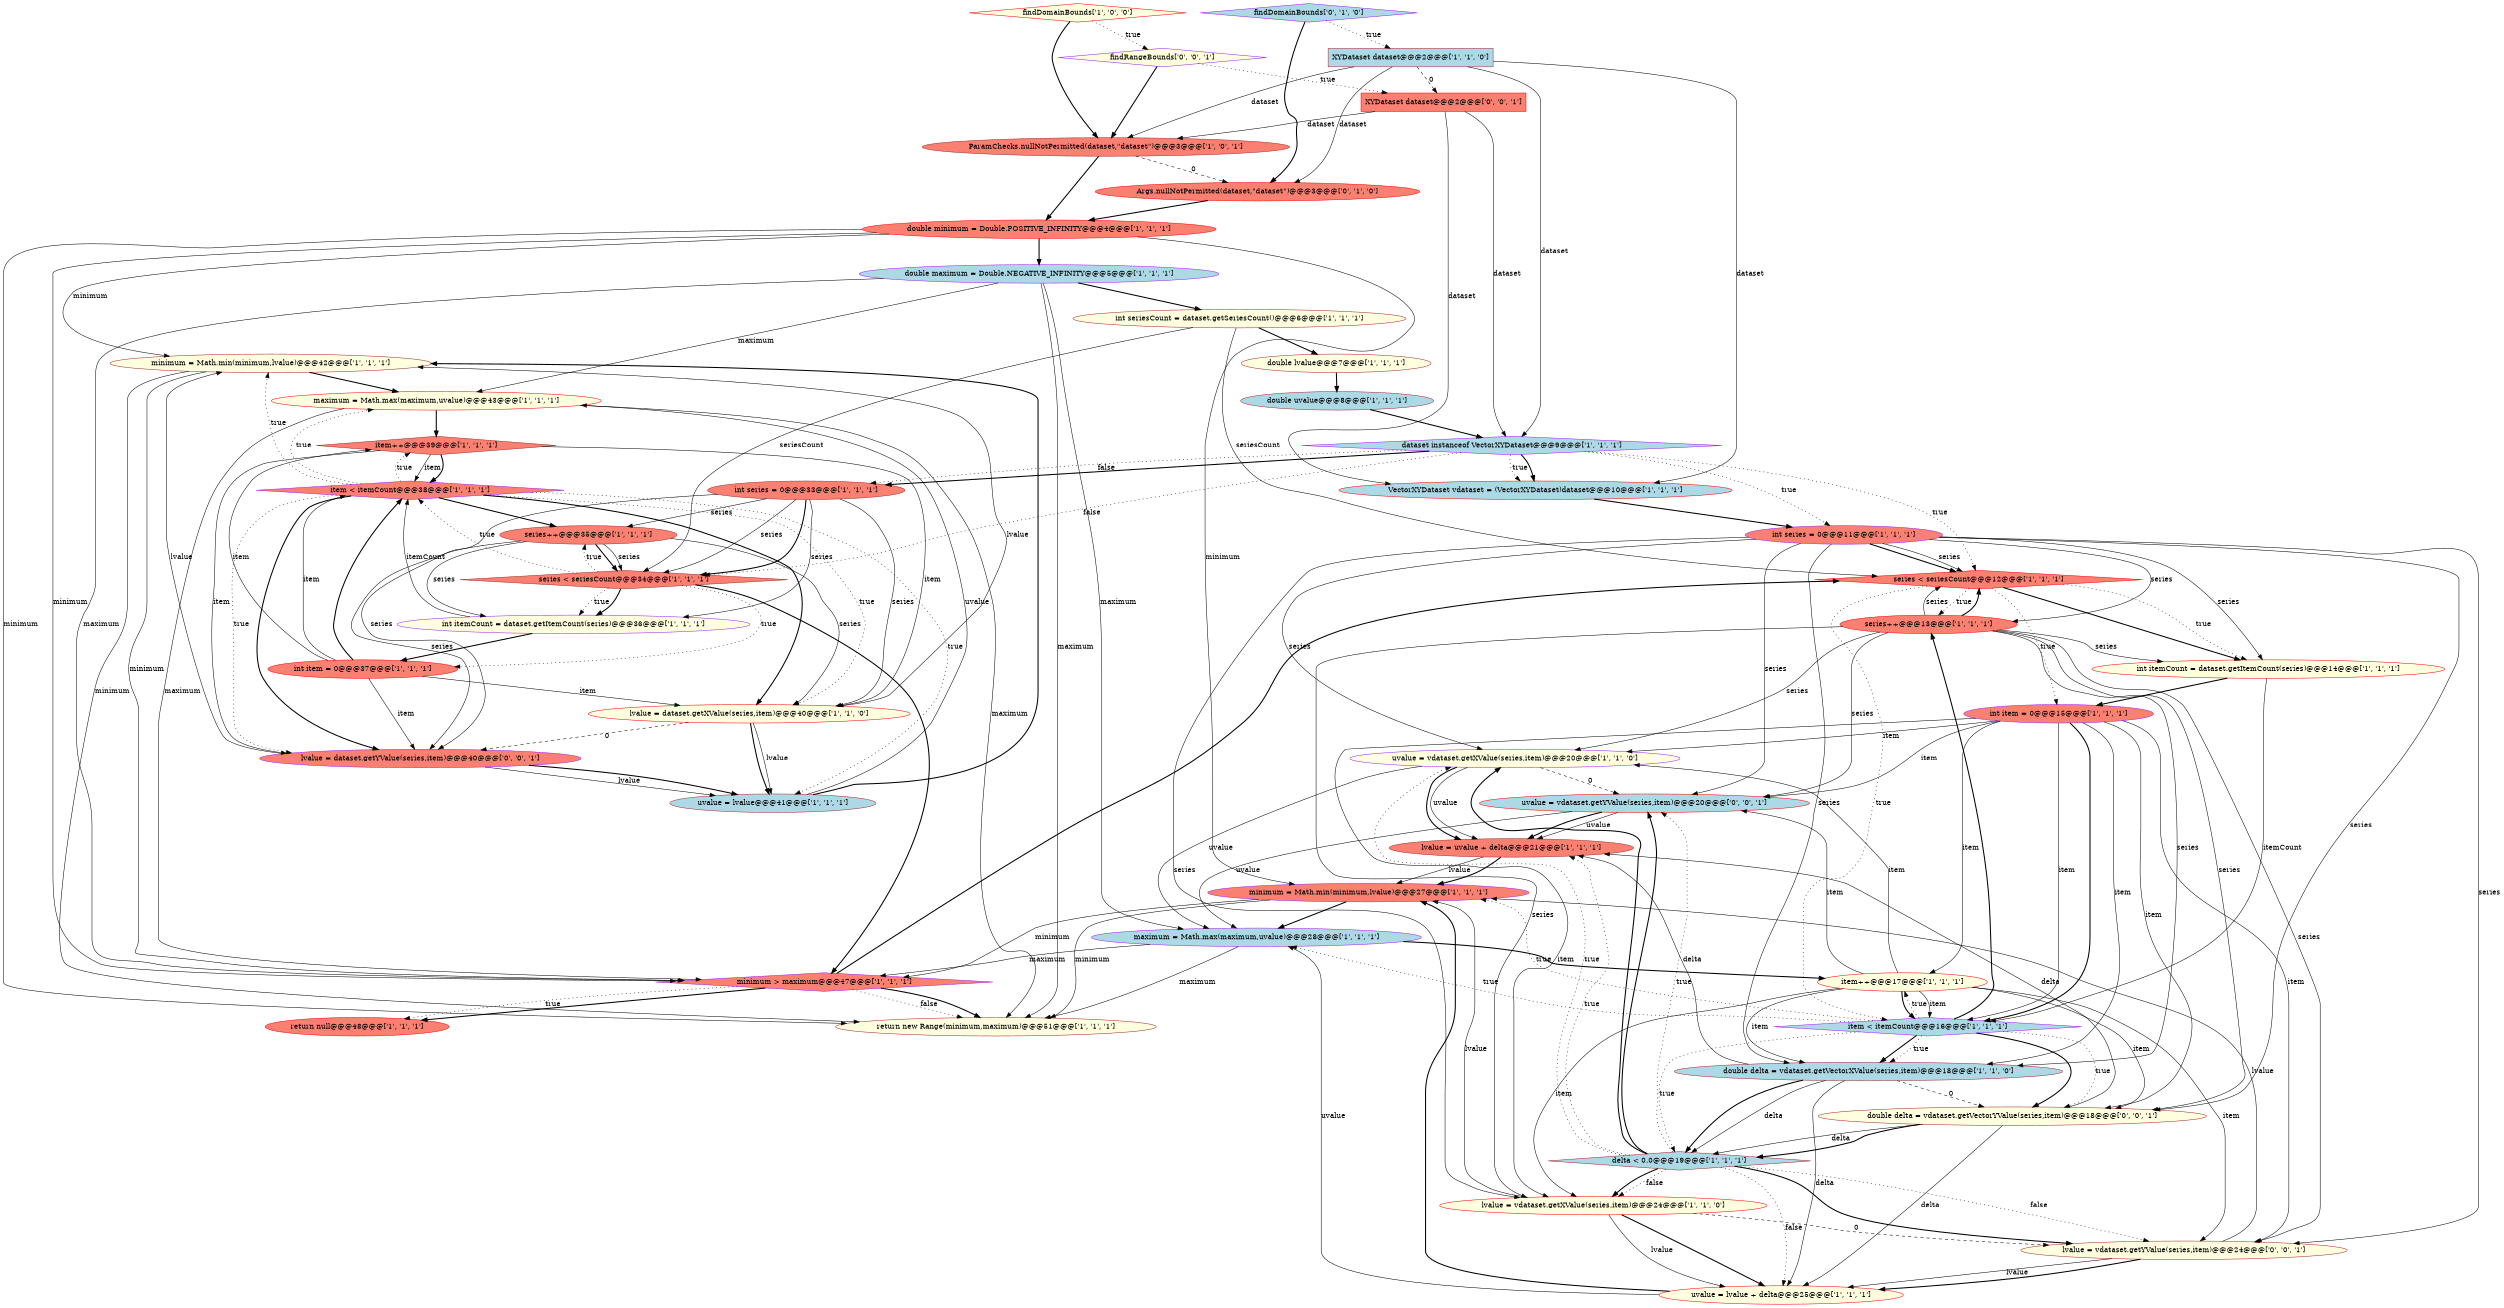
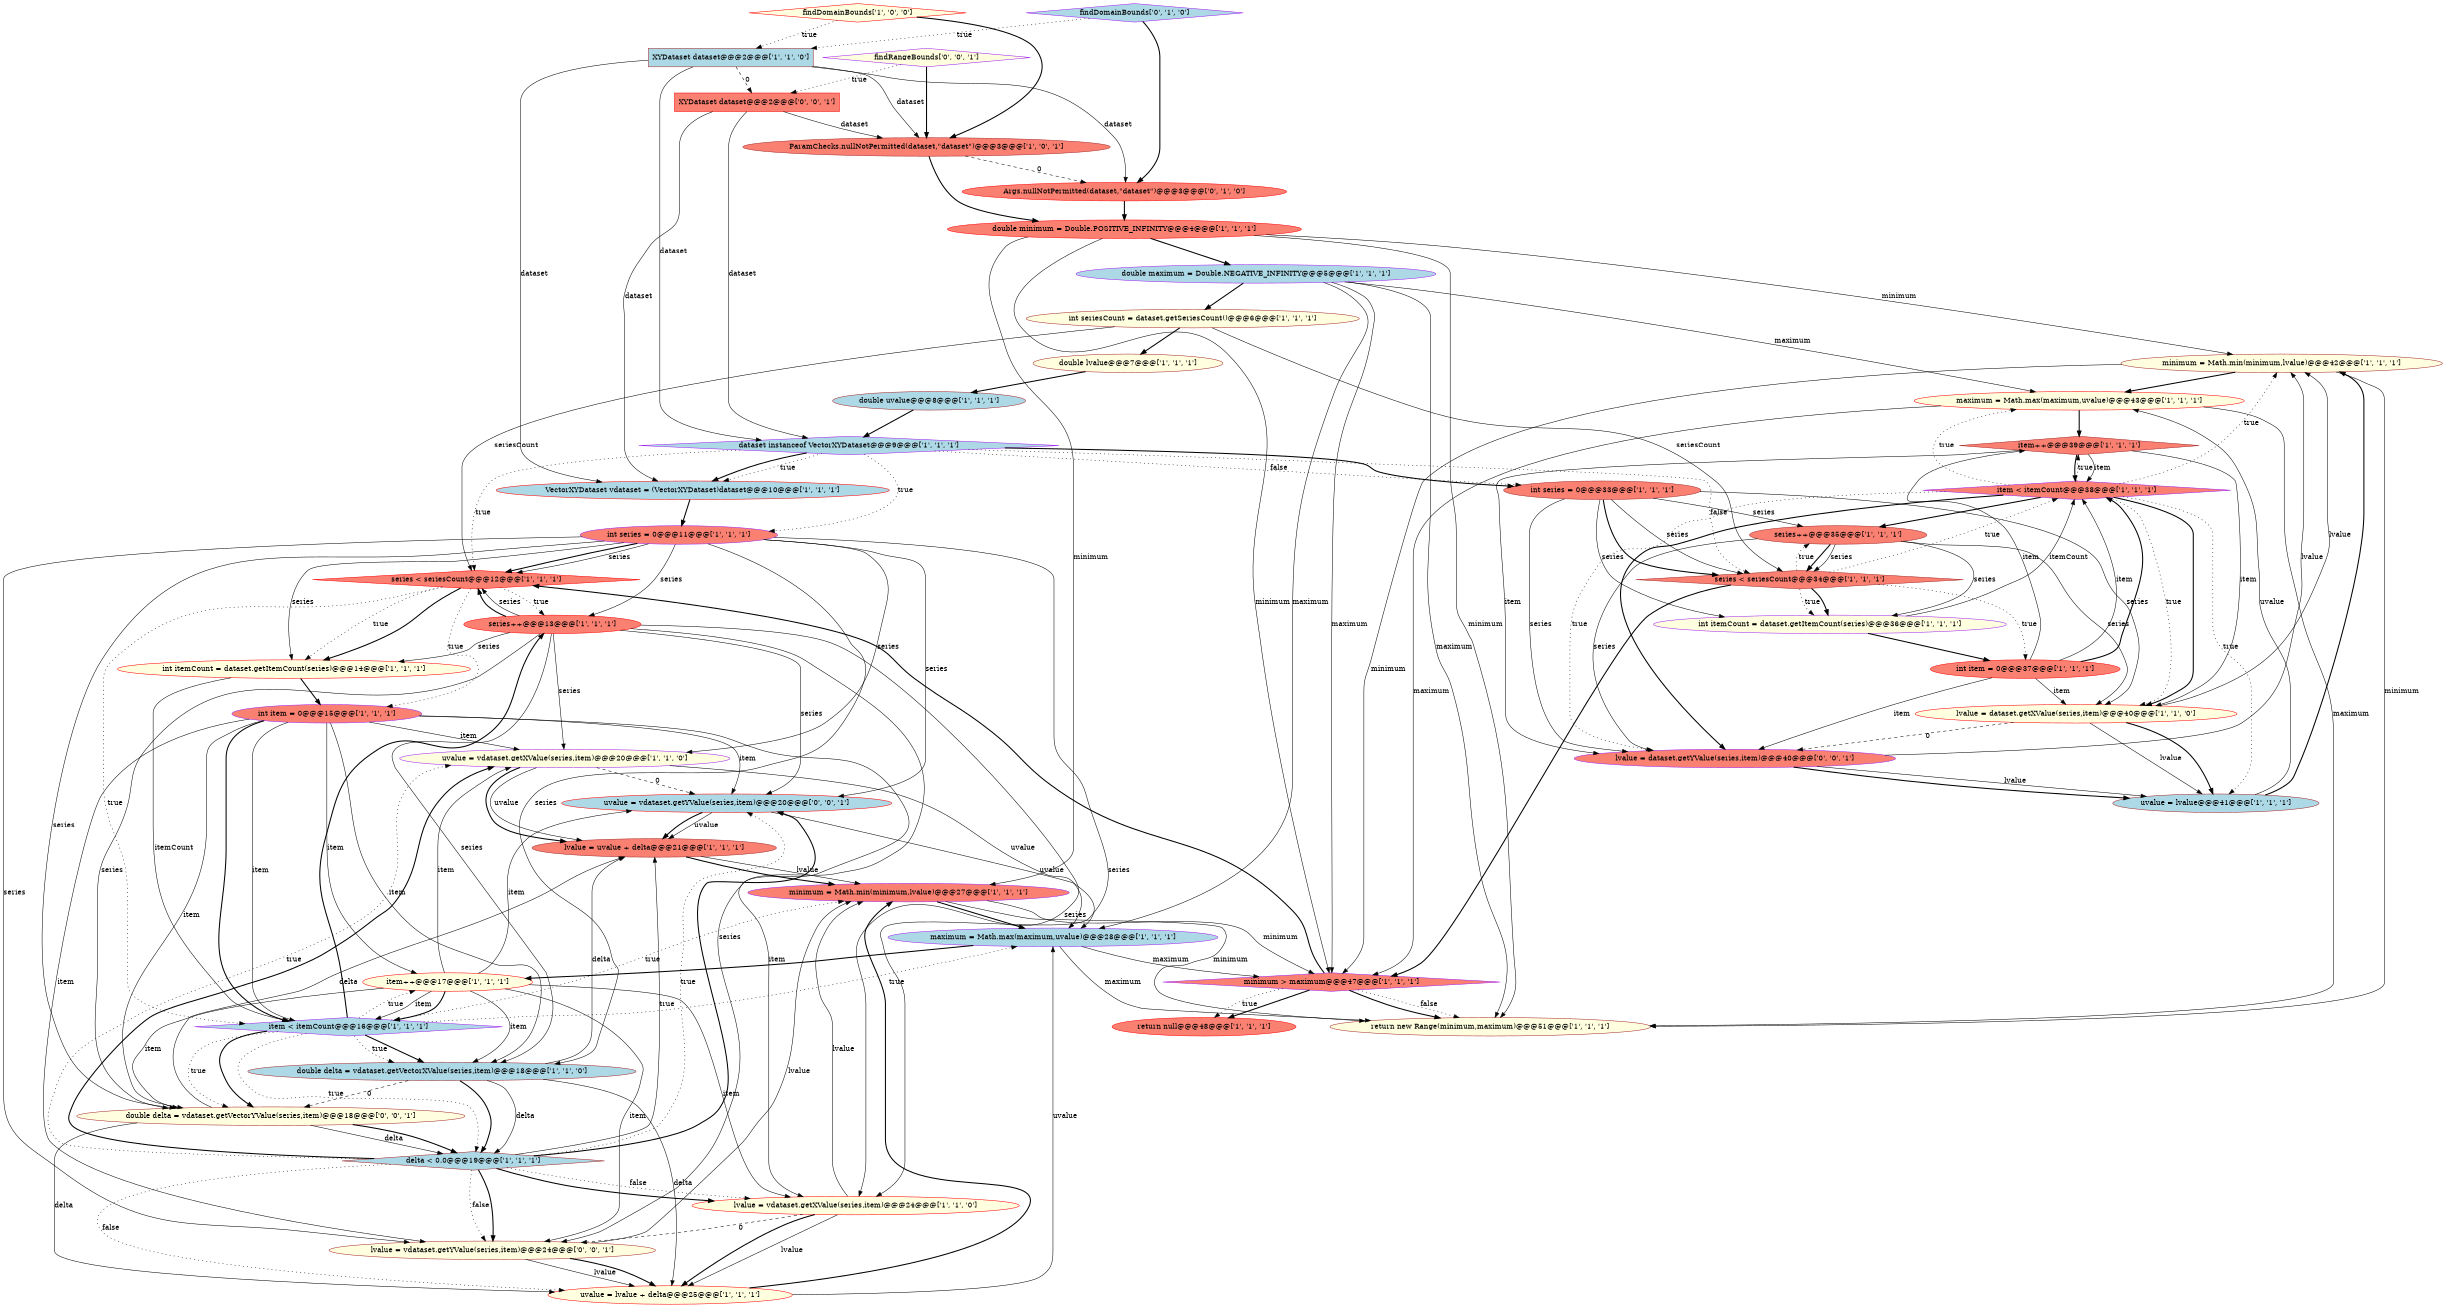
edge "findDomainBounds['1', '0', '0']" -> "findRangeBounds['0', '0', '1']": now "findDomainBounds['1', '0', '0']" -> "XYDataset dataset@@@2@@@['1', '1', '0']"
edge "delta < 0.0@@@19@@@['1', '1', '1']" -> "lvalue = uvalue + delta@@@21@@@['1', '1', '1']": style dotted -> solid
